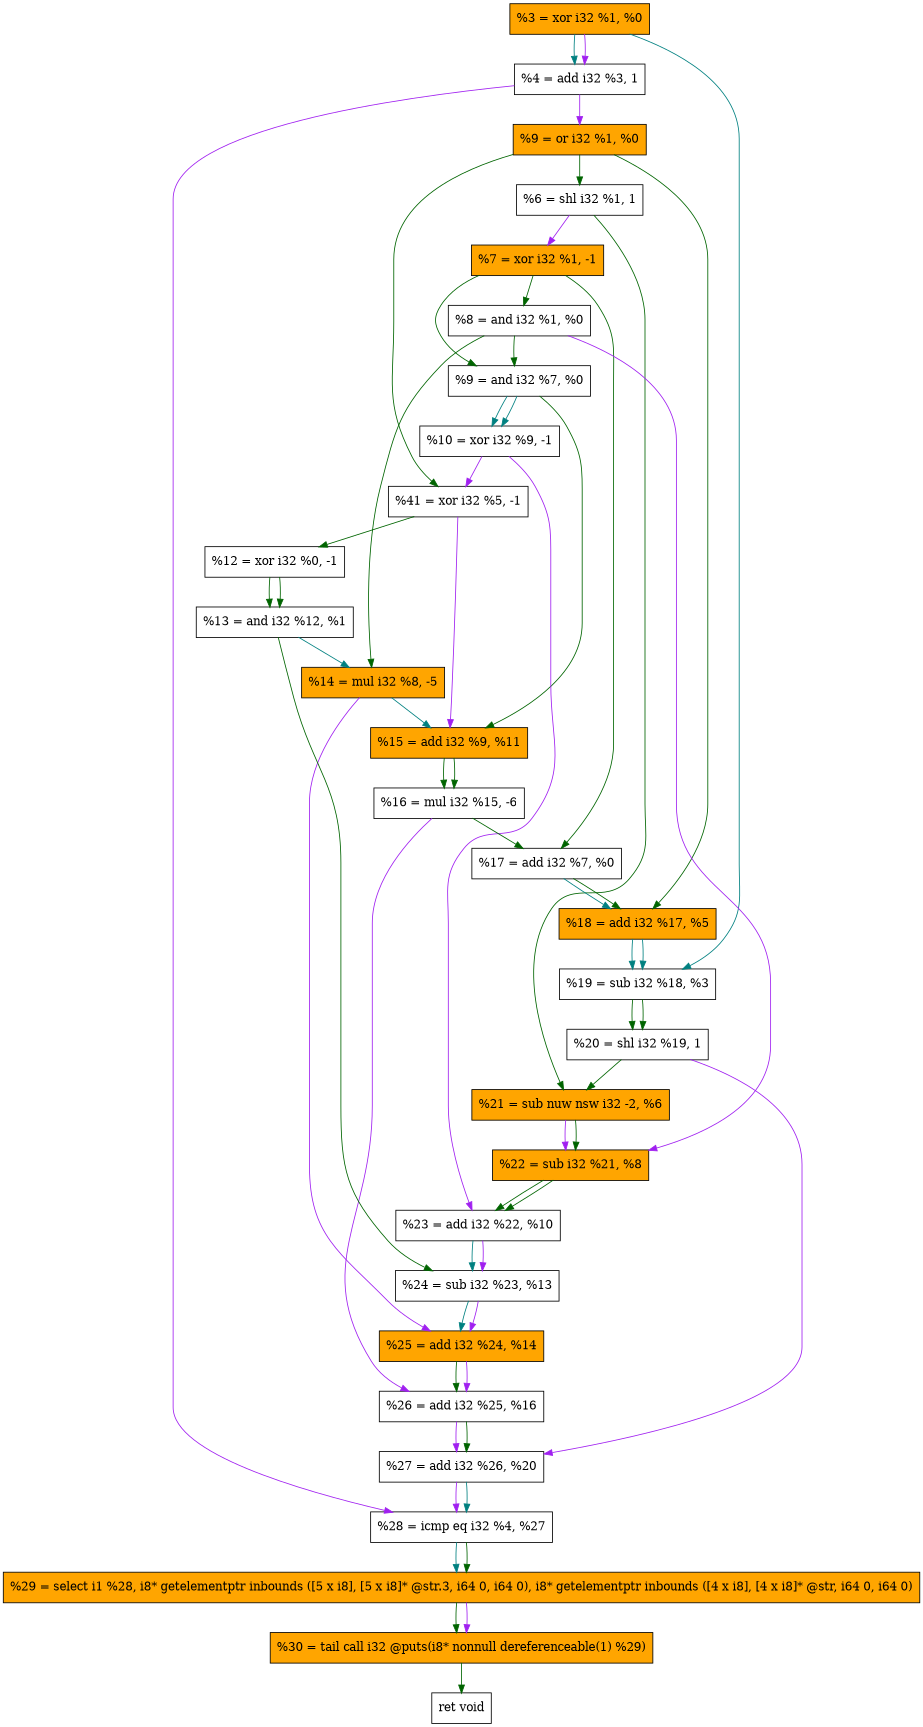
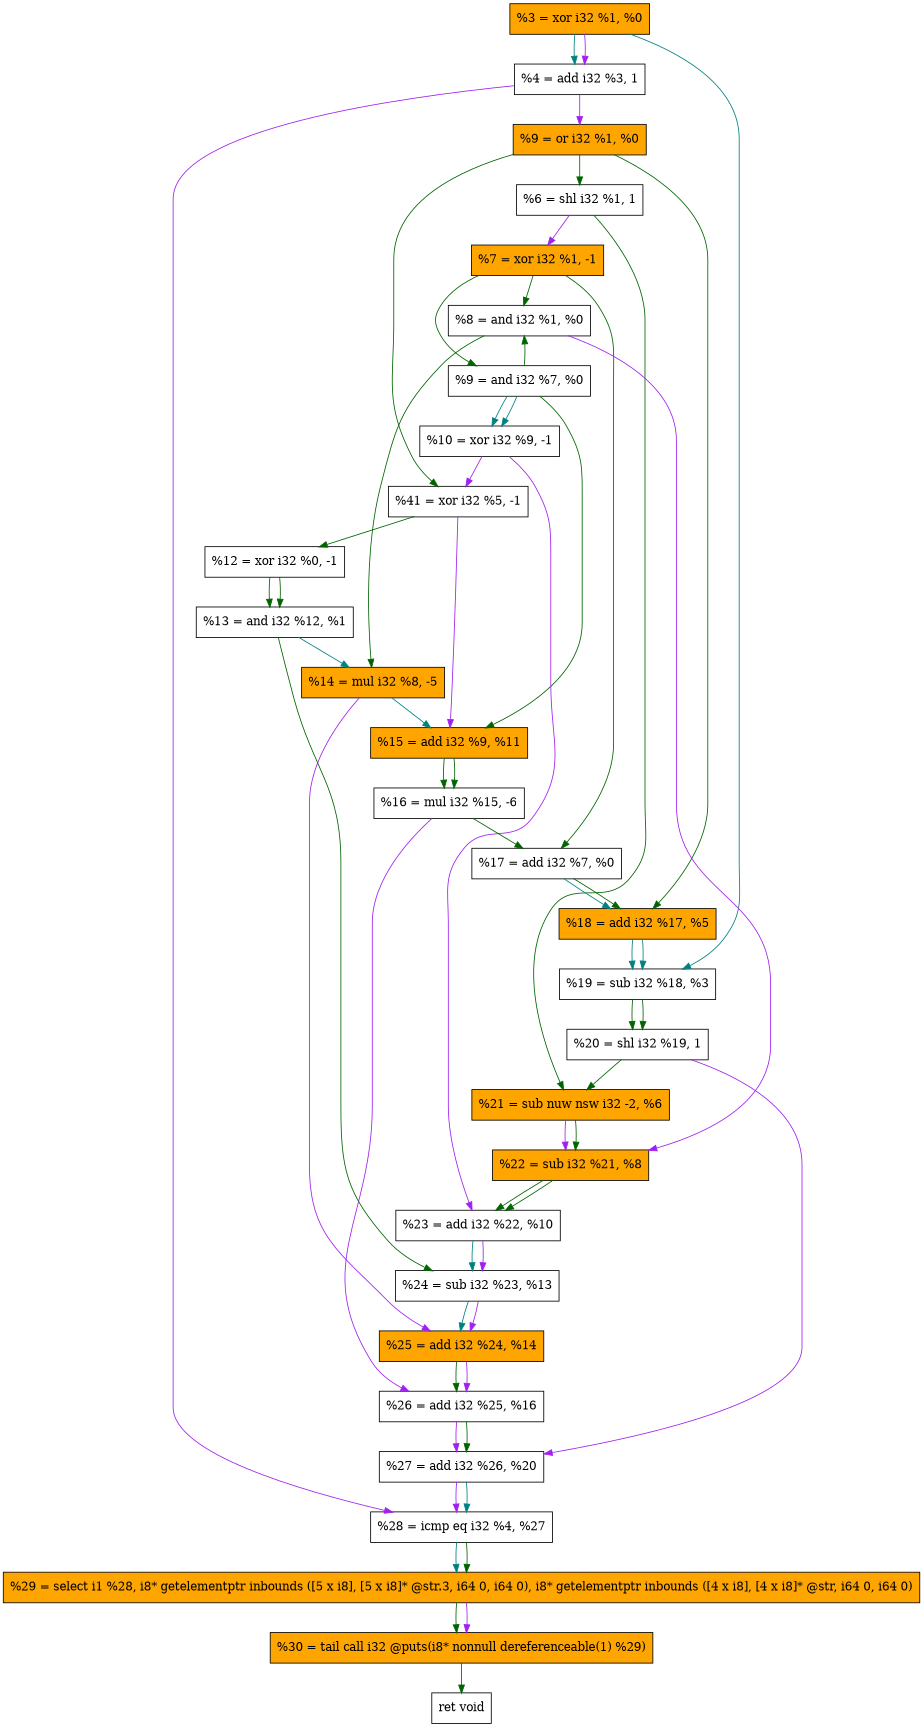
edge "%8 = and i32 %1, %0" -> "%9 = and i32 %7, %0": reversed
